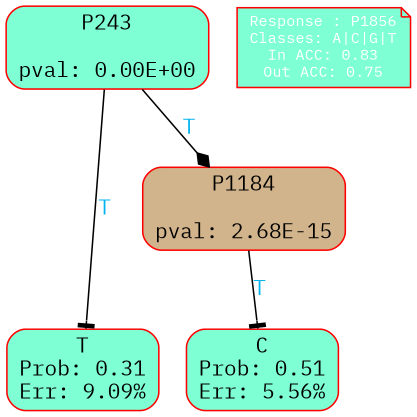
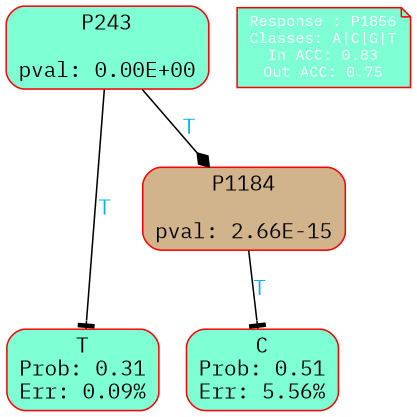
node "P1184 pval: 2.68E-15": label "P1184 pval: 2.68E-15" -> "P1184 pval: 2.66E-15"
node "T Prob: 0.31 Err: 9.09%": label "T Prob: 0.31 Err: 9.09%" -> "T Prob: 0.31 Err: 0.09%"
